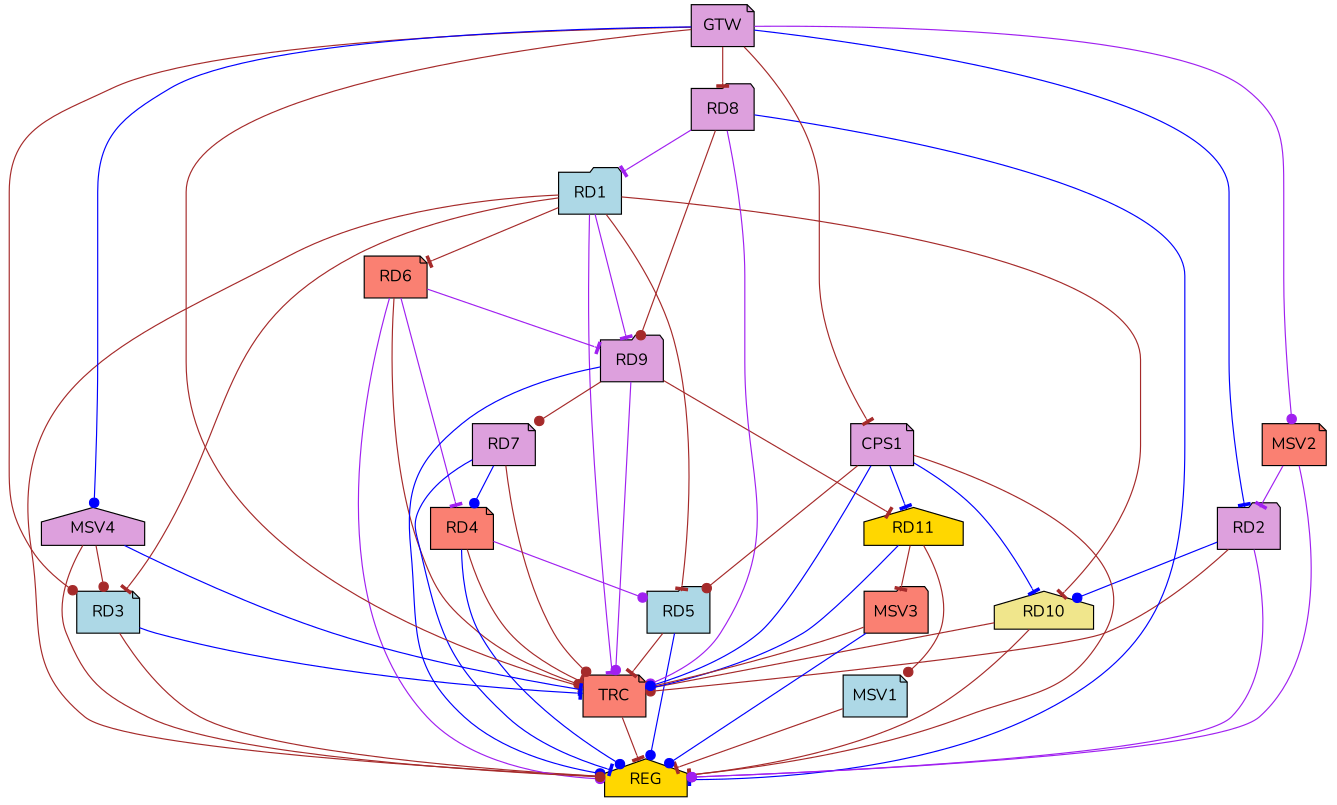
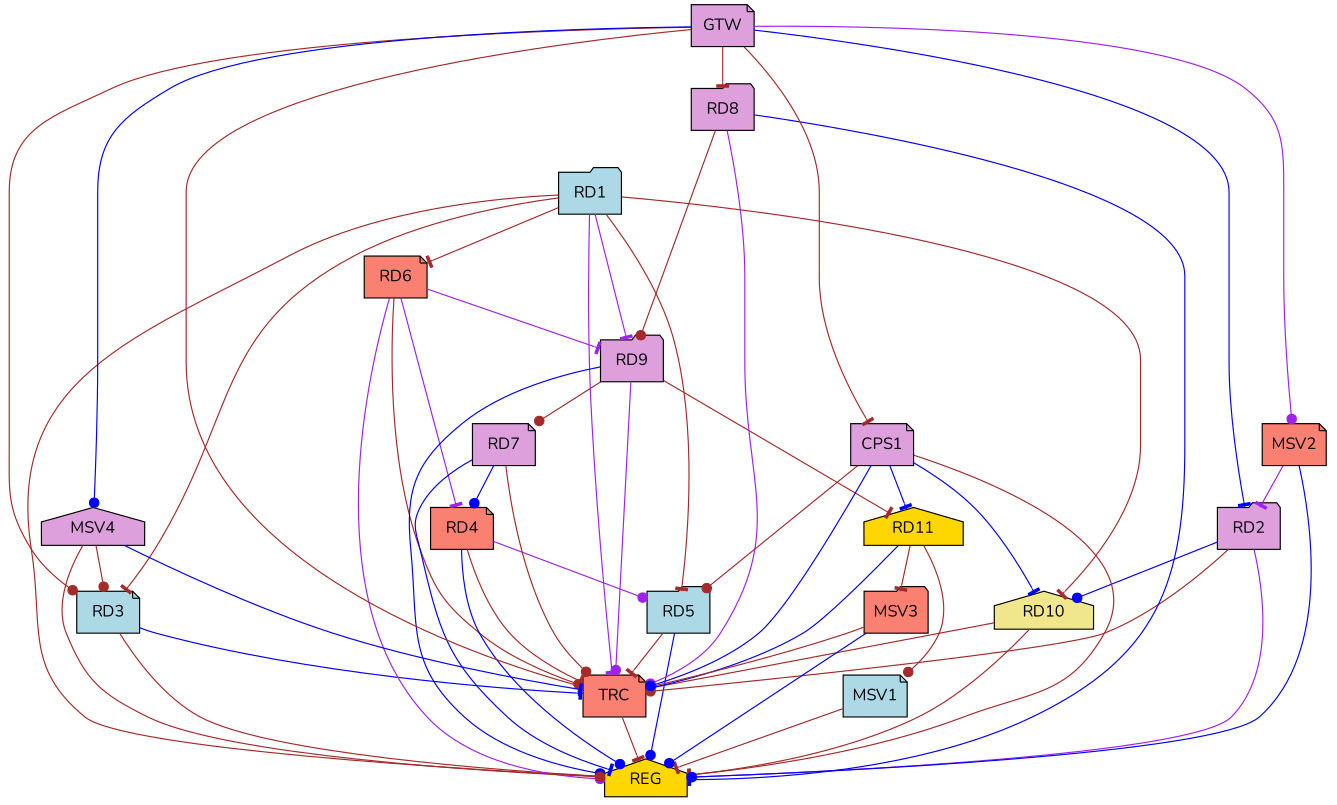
edge "RD8" -> "RD1": removed
edge "MSV2" -> "REG": color purple -> blue
